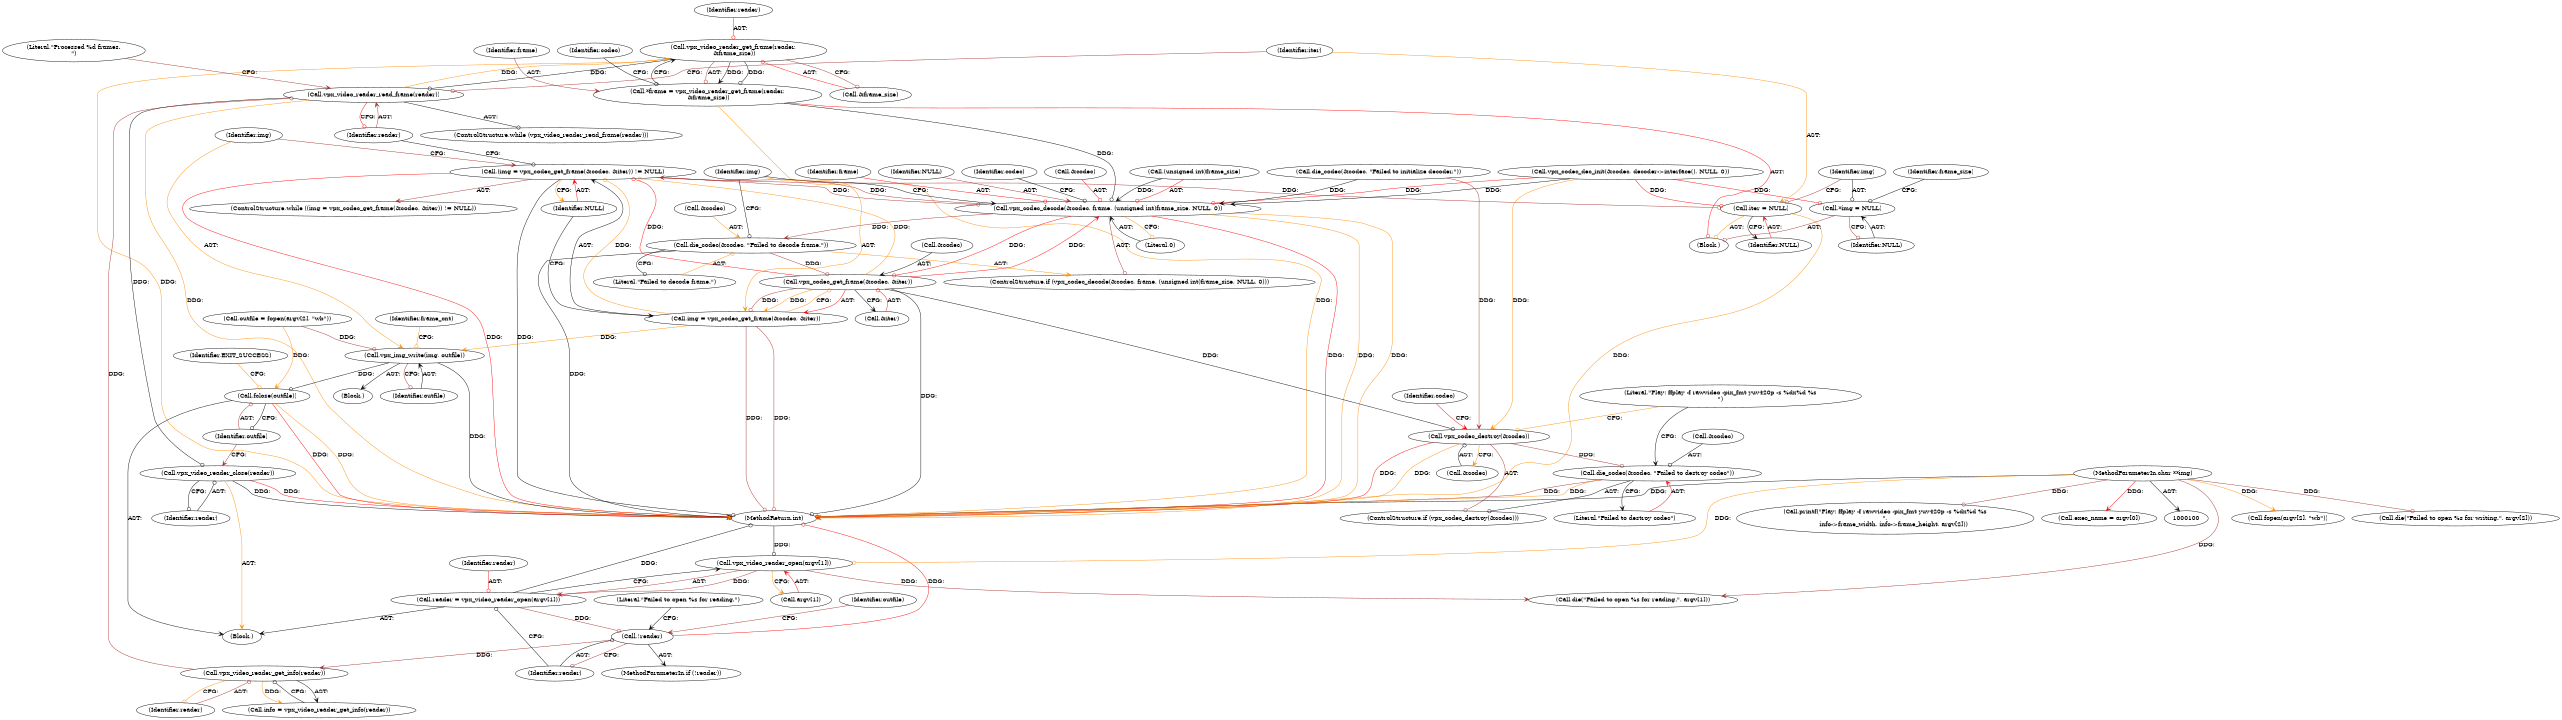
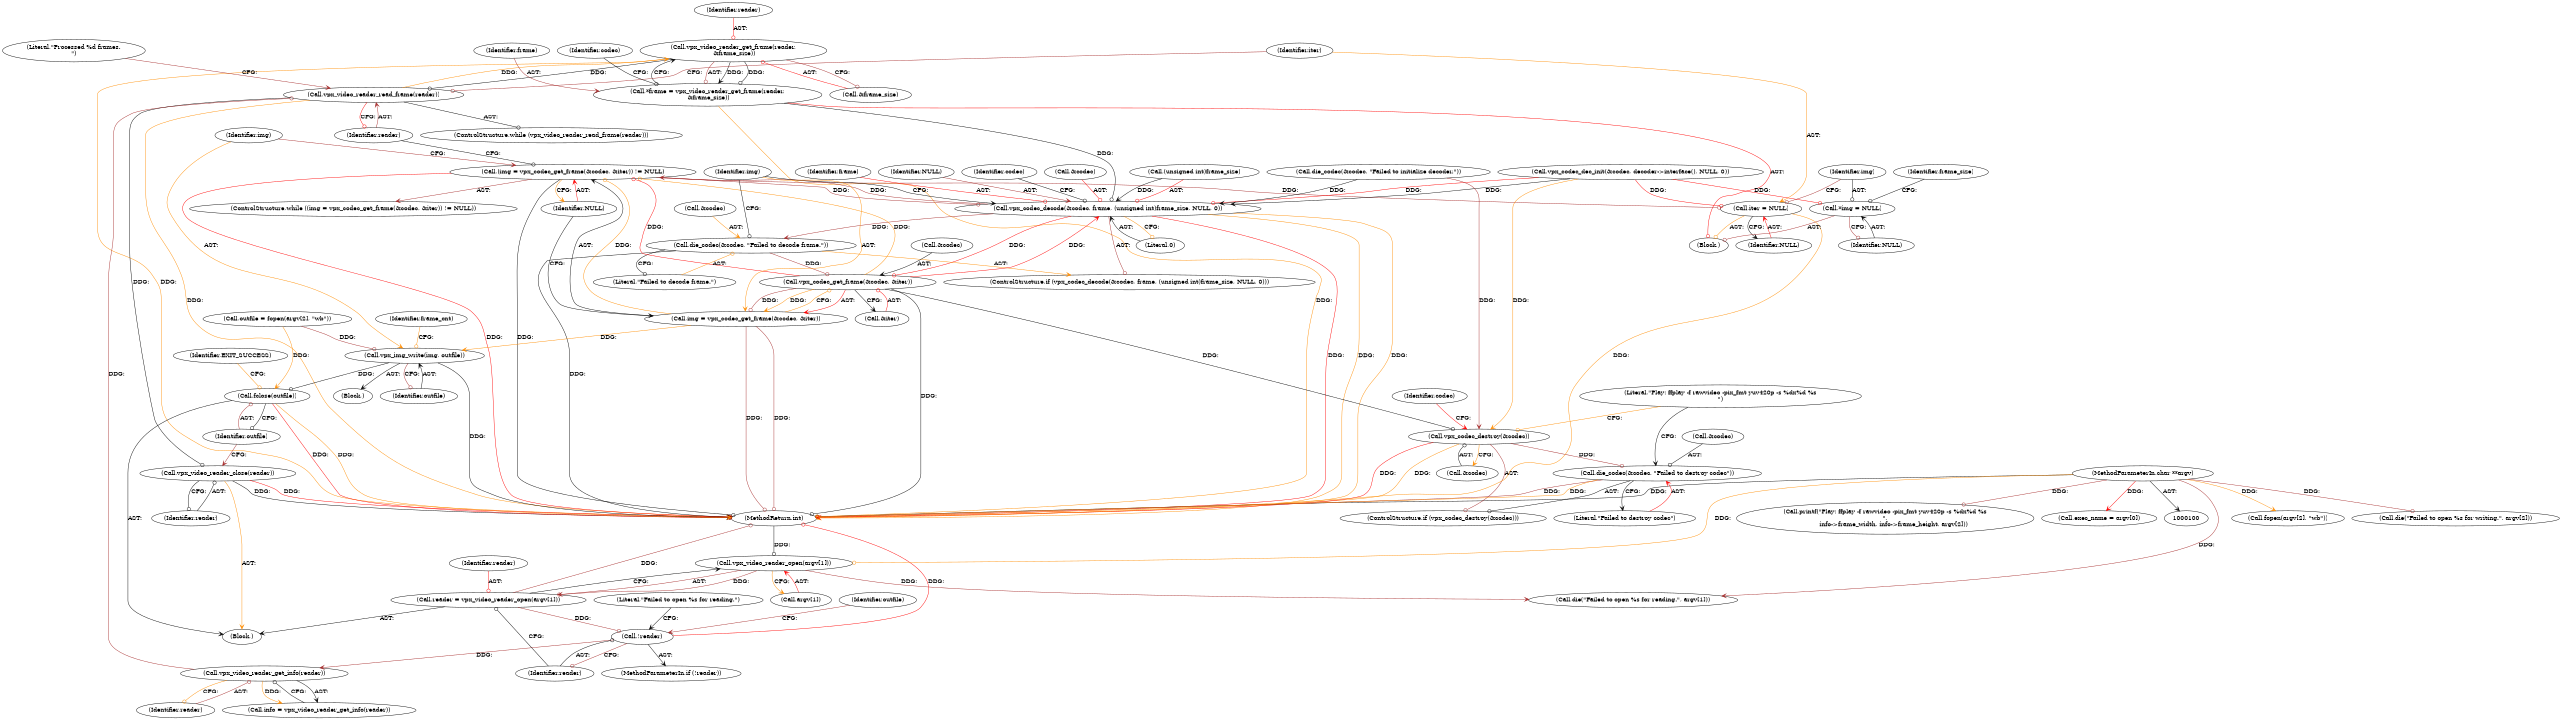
node "(MethodParameterIn,char **img)": label "(MethodParameterIn,char **img)" -> "(MethodParameterIn,char **argv)"
edge "(Call,reader = vpx_video_reader_open(argv[1]))" -> "(MethodReturn,int)": color black -> brown
